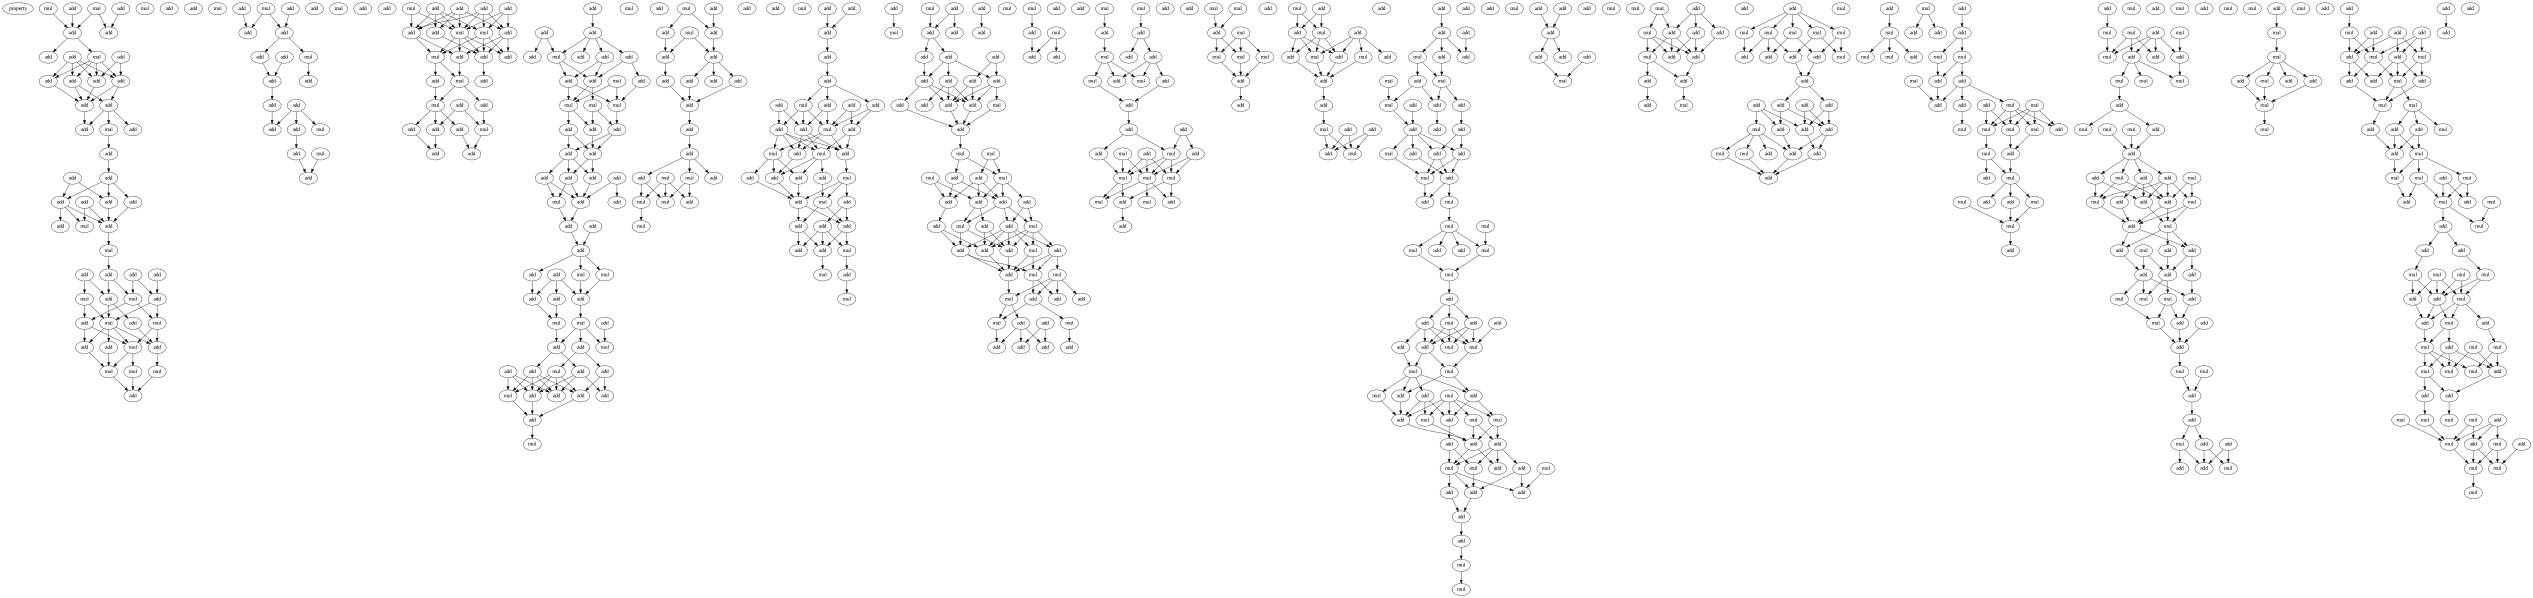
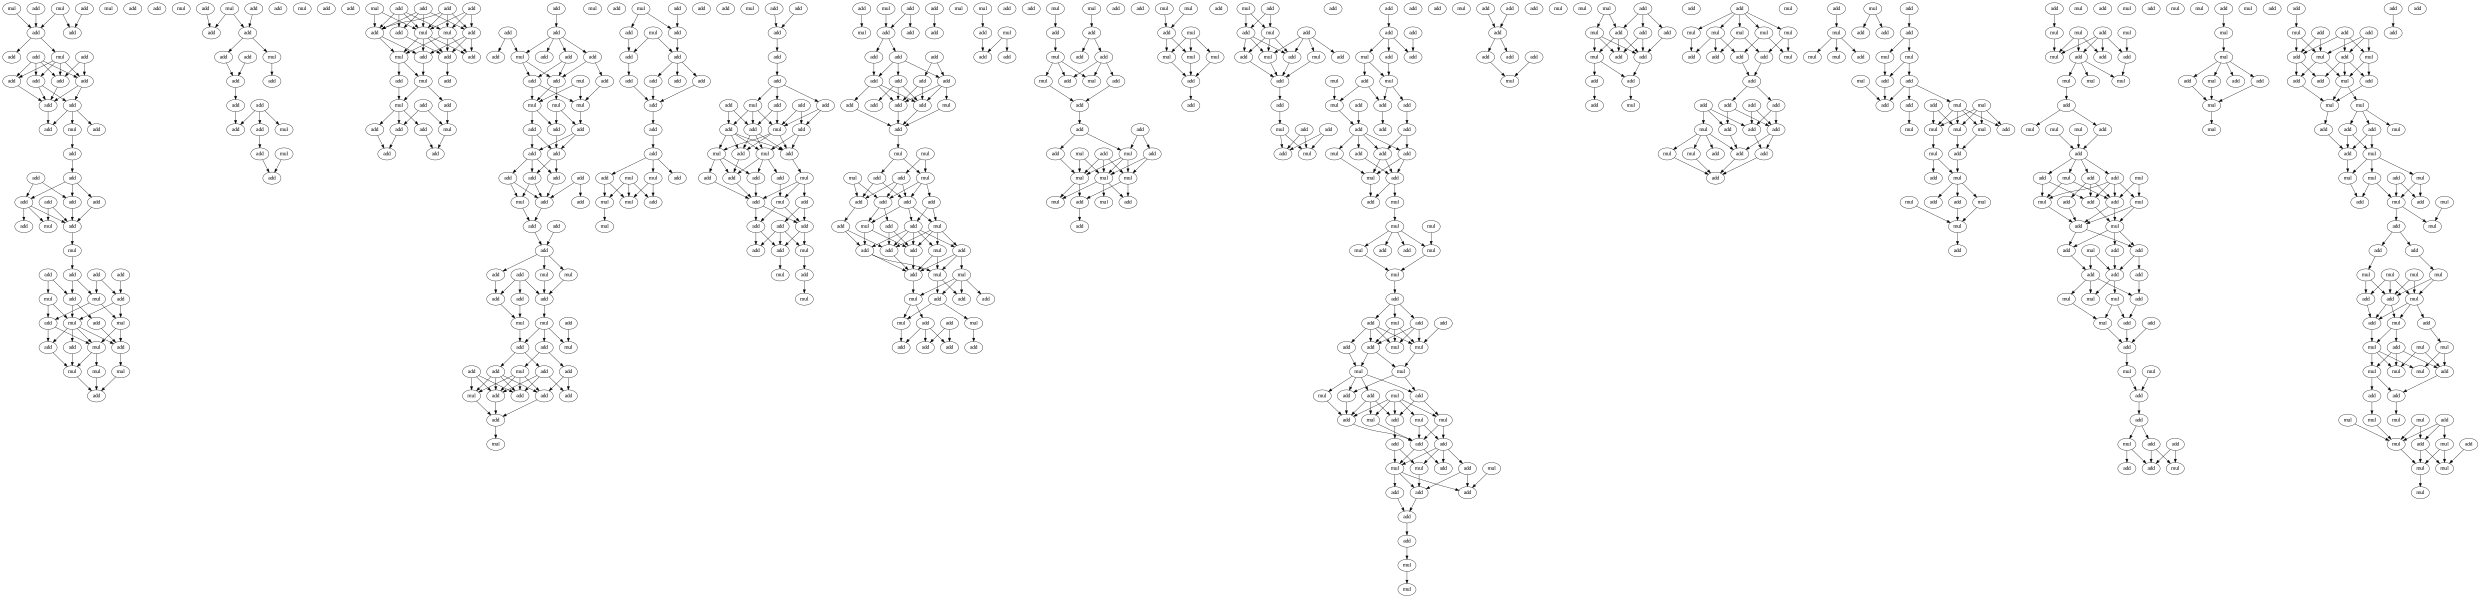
node "property": removed
